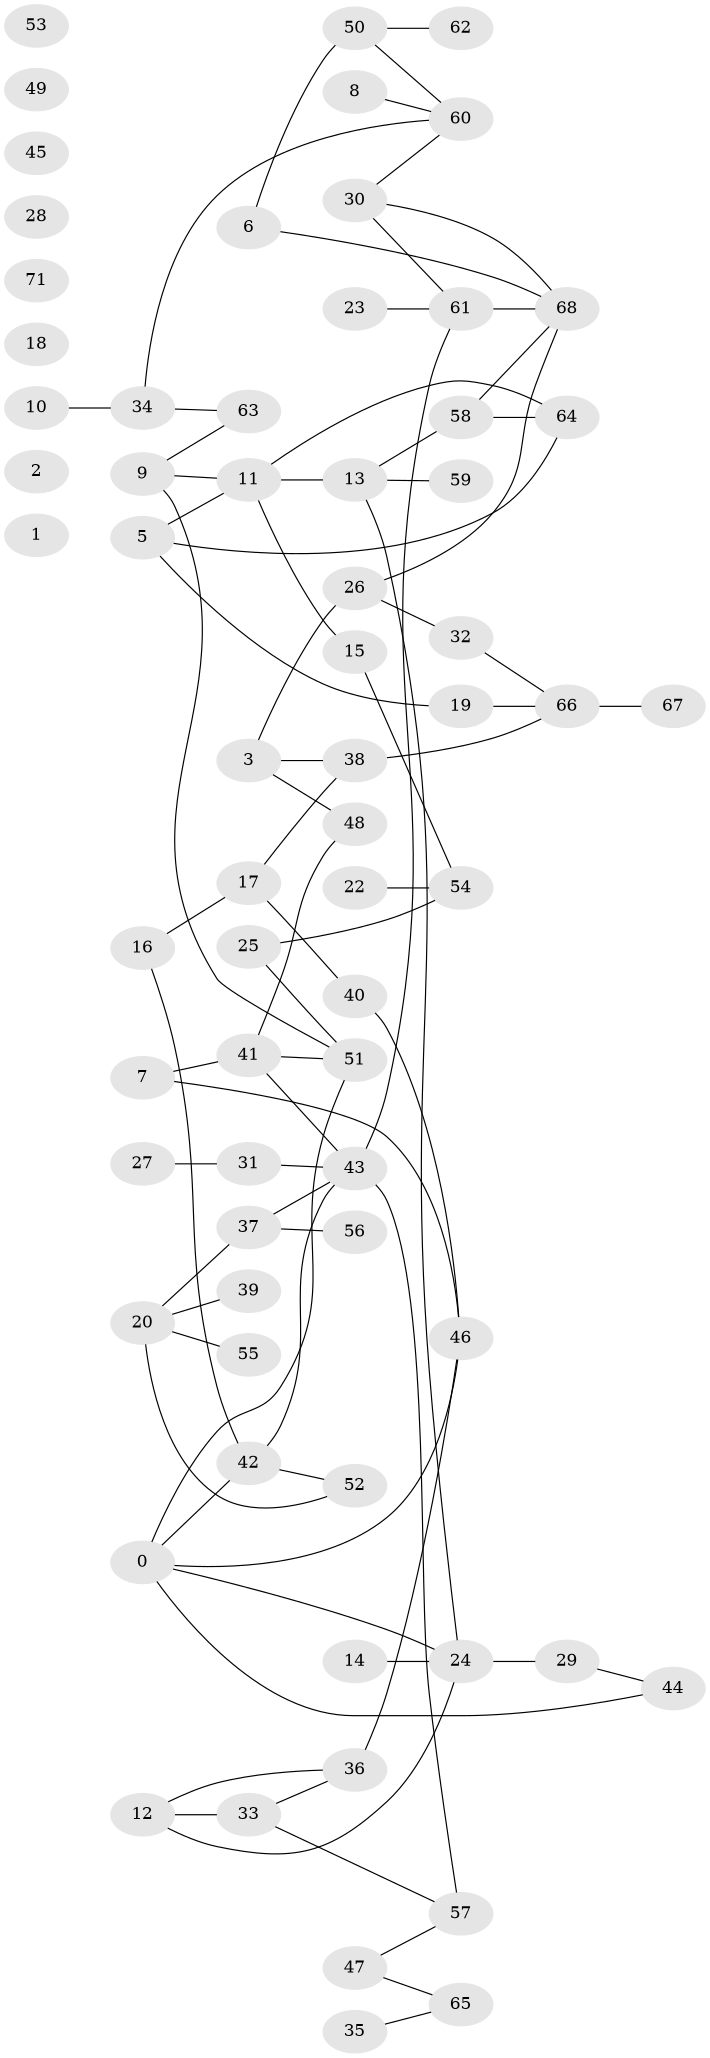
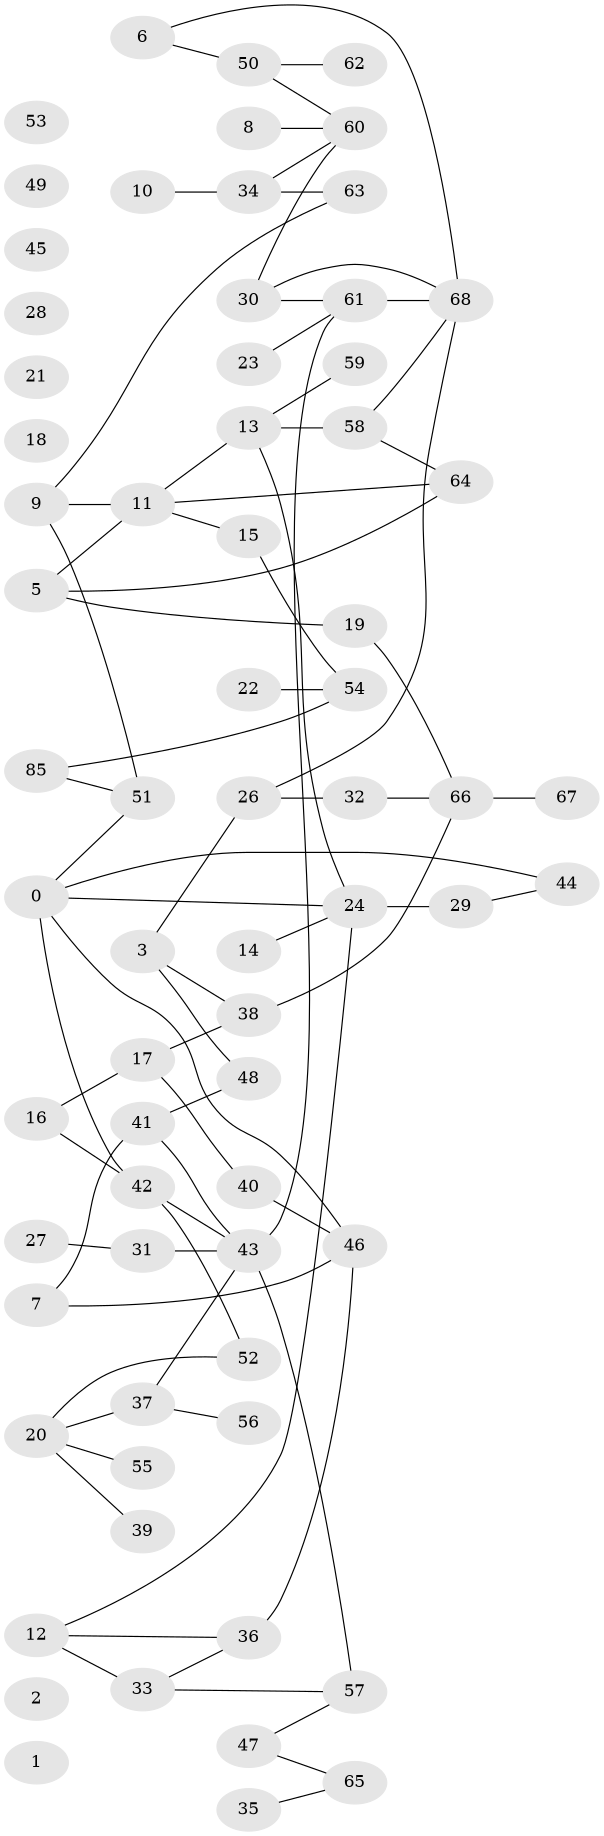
node "71": label "71" -> "21"
node "25": label "25" -> "85"
edge "41" -- "51": removed
